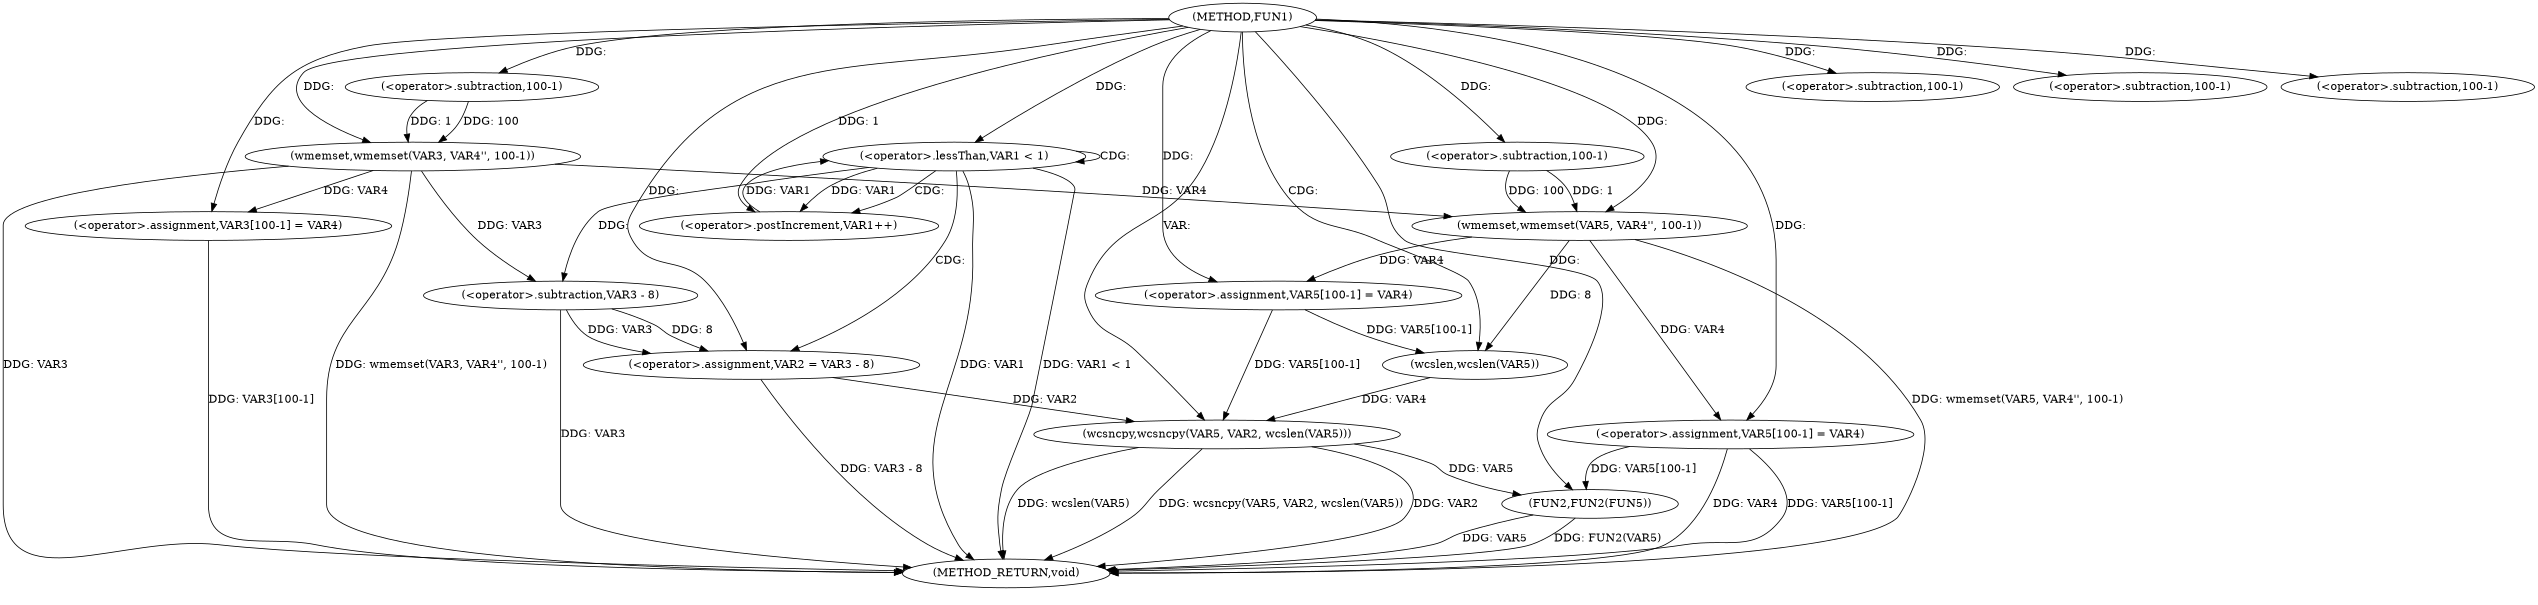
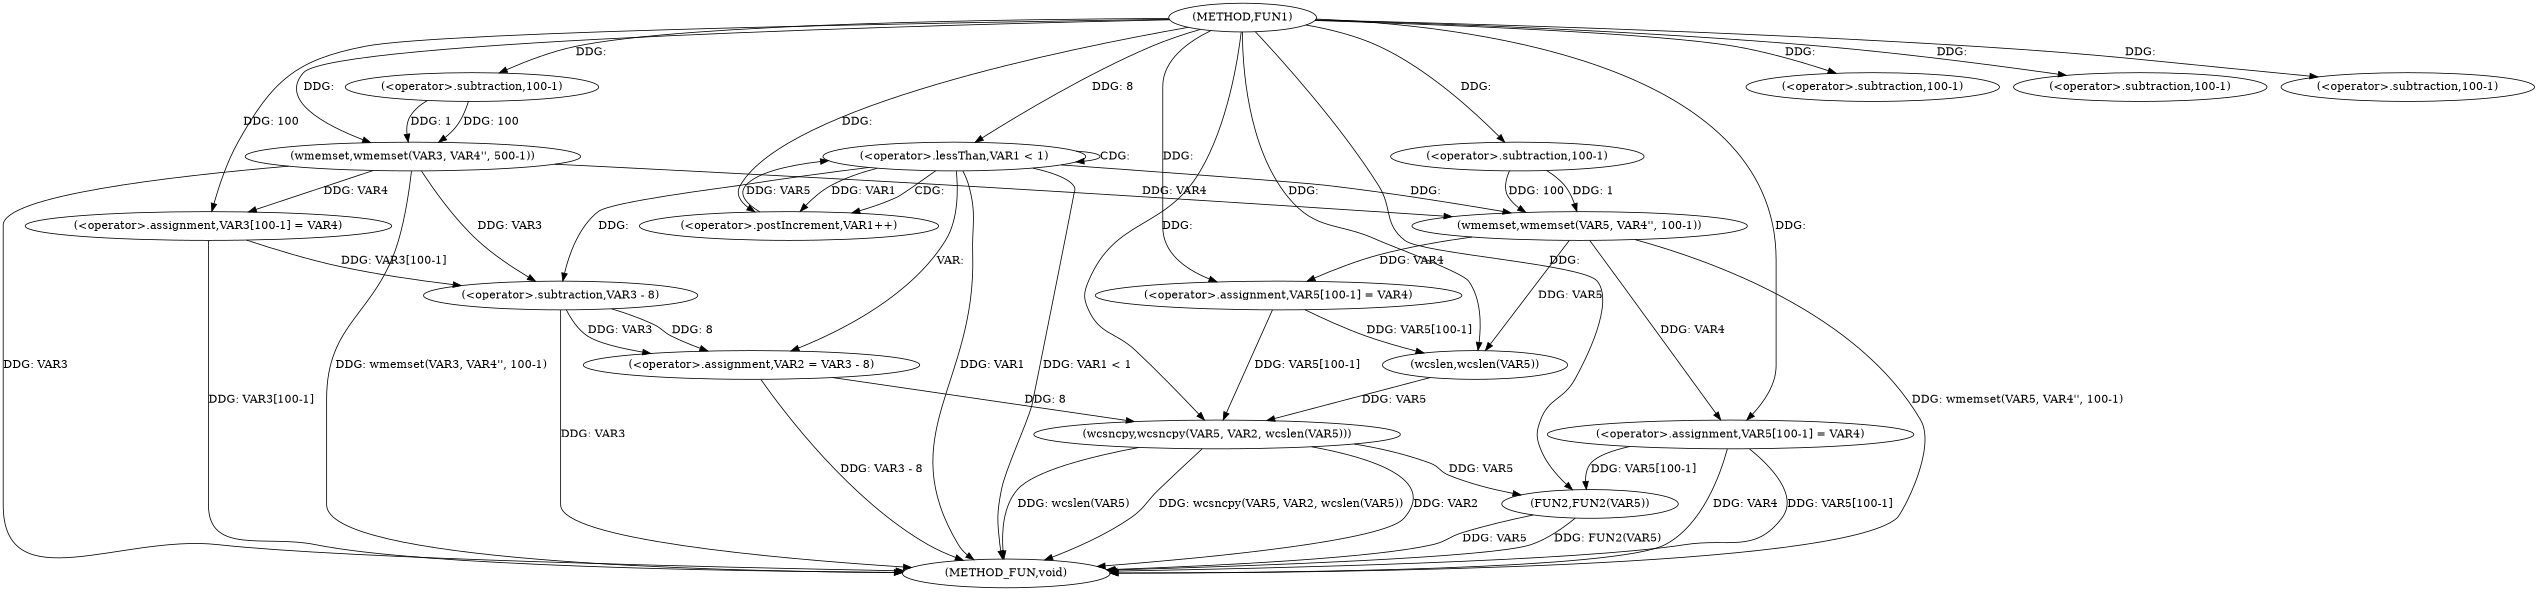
edge "(METHOD,FUN1)" -> "(wmemset,wmemset(VAR5, VAR4'', 100-1))": now "(<operator>.lessThan,VAR1 < 1)" -> "(wmemset,wmemset(VAR5, VAR4'', 100-1))"
edge "(METHOD,FUN1)" -> "(<operator>.assignment,VAR2 = VAR3 - 8)": removed, label "DDG:"
edge "(METHOD,FUN1)" -> "(<operator>.lessThan,VAR1 < 1)": label "DDG: " -> "DDG: 8"
edge "(METHOD,FUN1)" -> "(<operator>.assignment,VAR3[100-1] = VAR4)": label "DDG: " -> "DDG: 100"
edge "(METHOD,FUN1)" -> "(<operator>.postIncrement,VAR1++)": label "DDG: 1" -> "DDG: "
node "(wmemset,wmemset(VAR3, VAR4'', 100-1))": label "(wmemset,wmemset(VAR3, VAR4'', 100-1))" -> "(wmemset,wmemset(VAR3, VAR4'', 500-1))"
edge "(<operator>.postIncrement,VAR1++)" -> "(<operator>.lessThan,VAR1 < 1)": label "DDG: VAR1" -> "DDG: VAR5"
edge "(METHOD,FUN1)" -> "(wcslen,wcslen(VAR5))": label "CDG: " -> "DDG: "
edge "(METHOD,FUN1)" -> "(wcsncpy,wcsncpy(VAR5, VAR2, wcslen(VAR5)))": label "VAR: " -> "DDG: "
edge "(<operator>.lessThan,VAR1 < 1)" -> "(<operator>.assignment,VAR2 = VAR3 - 8)": label "CDG: " -> "VAR: "
edge "(<operator>.assignment,VAR3[100-1] = VAR4)" -> "(<operator>.subtraction,VAR3 - 8)": added, label "DDG: VAR3[100-1]"
edge "(wmemset,wmemset(VAR5, VAR4'', 100-1))" -> "(wcslen,wcslen(VAR5))": label "DDG: 8" -> "DDG: VAR5"
edge "(<operator>.assignment,VAR2 = VAR3 - 8)" -> "(wcsncpy,wcsncpy(VAR5, VAR2, wcslen(VAR5)))": label "DDG: VAR2" -> "DDG: 8"
edge "(wcslen,wcslen(VAR5))" -> "(wcsncpy,wcsncpy(VAR5, VAR2, wcslen(VAR5)))": label "DDG: VAR4" -> "DDG: VAR5"
node "(FUN2,FUN2(FUN5))": label "(FUN2,FUN2(FUN5))" -> "(FUN2,FUN2(VAR5))"
node "(METHOD_RETURN,void)": label "(METHOD_RETURN,void)" -> "(METHOD_FUN,void)"
